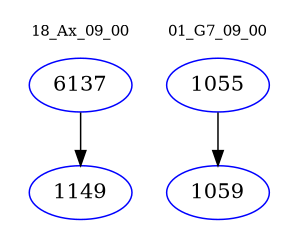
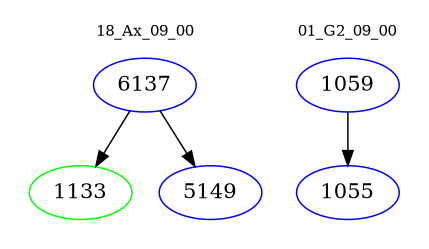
cluster "01_G7_09_00": label "01_G7_09_00" -> "01_G2_09_00"
edge "1055" -> "1059": reversed
node "1133": added
node "1149": label "1149" -> "5149"
